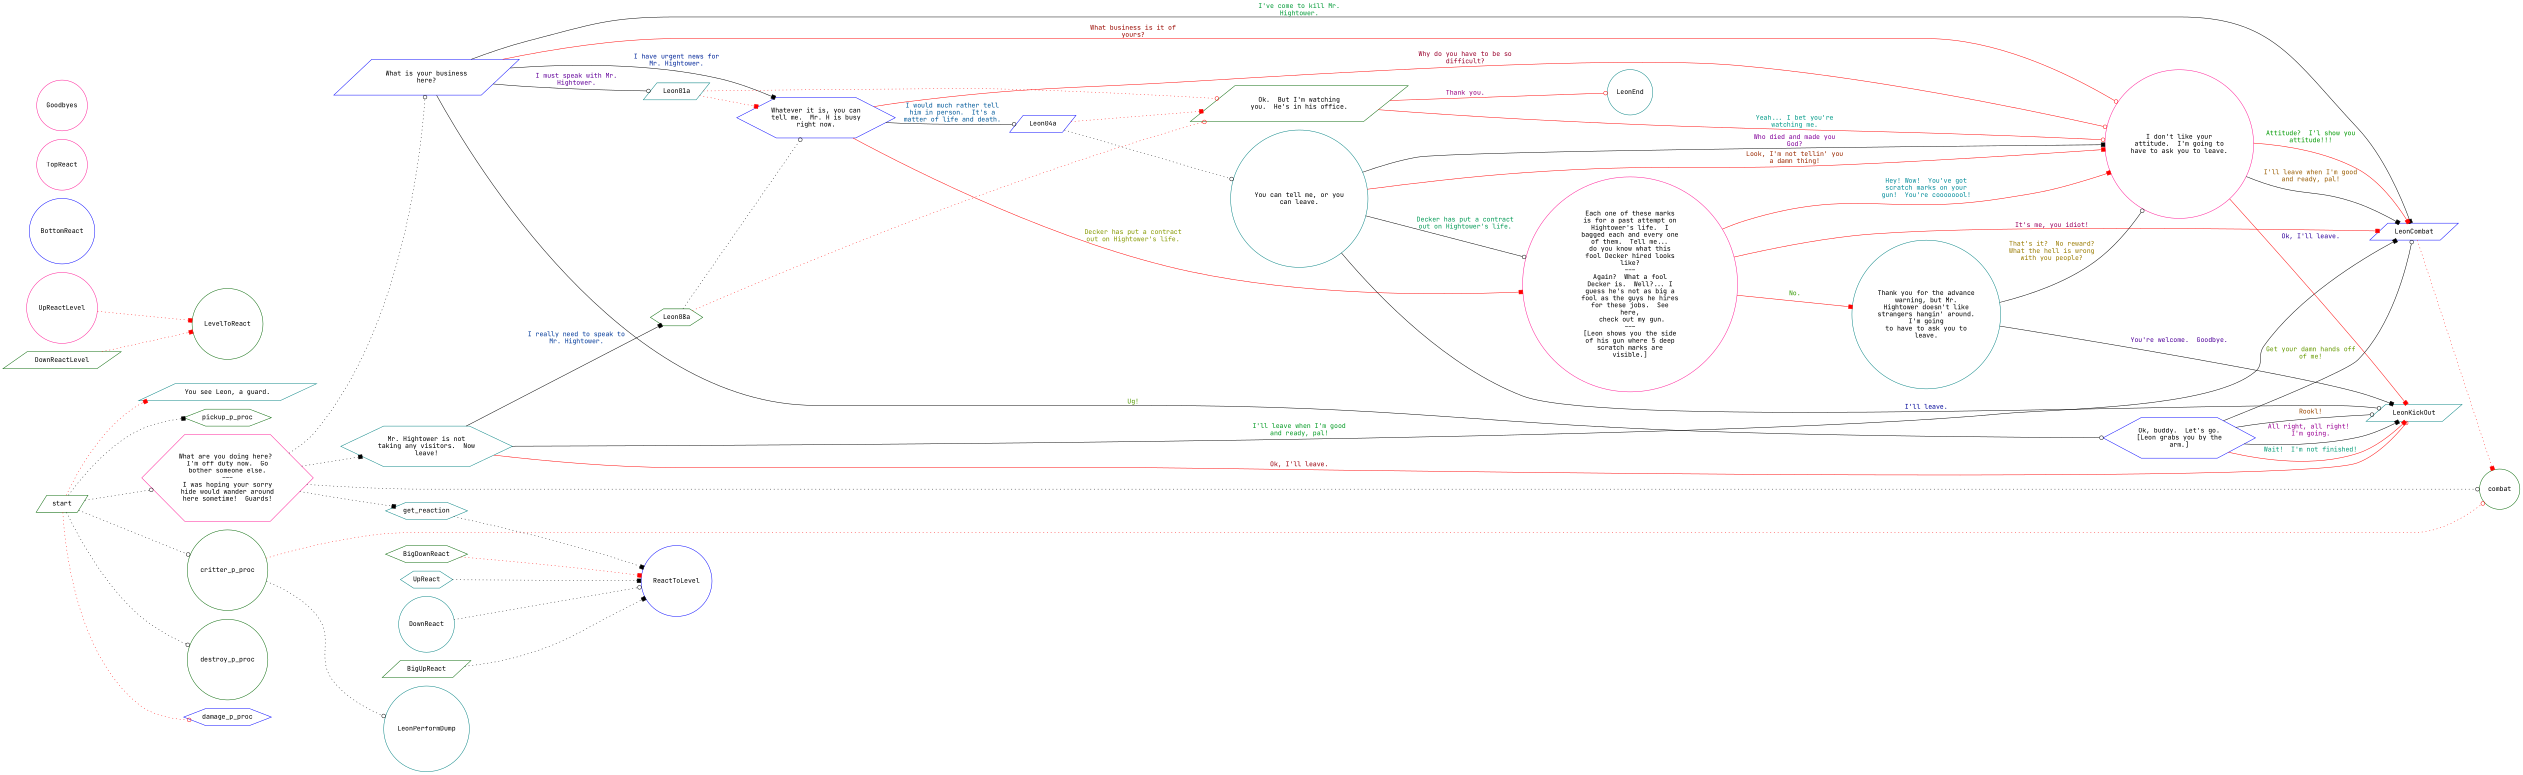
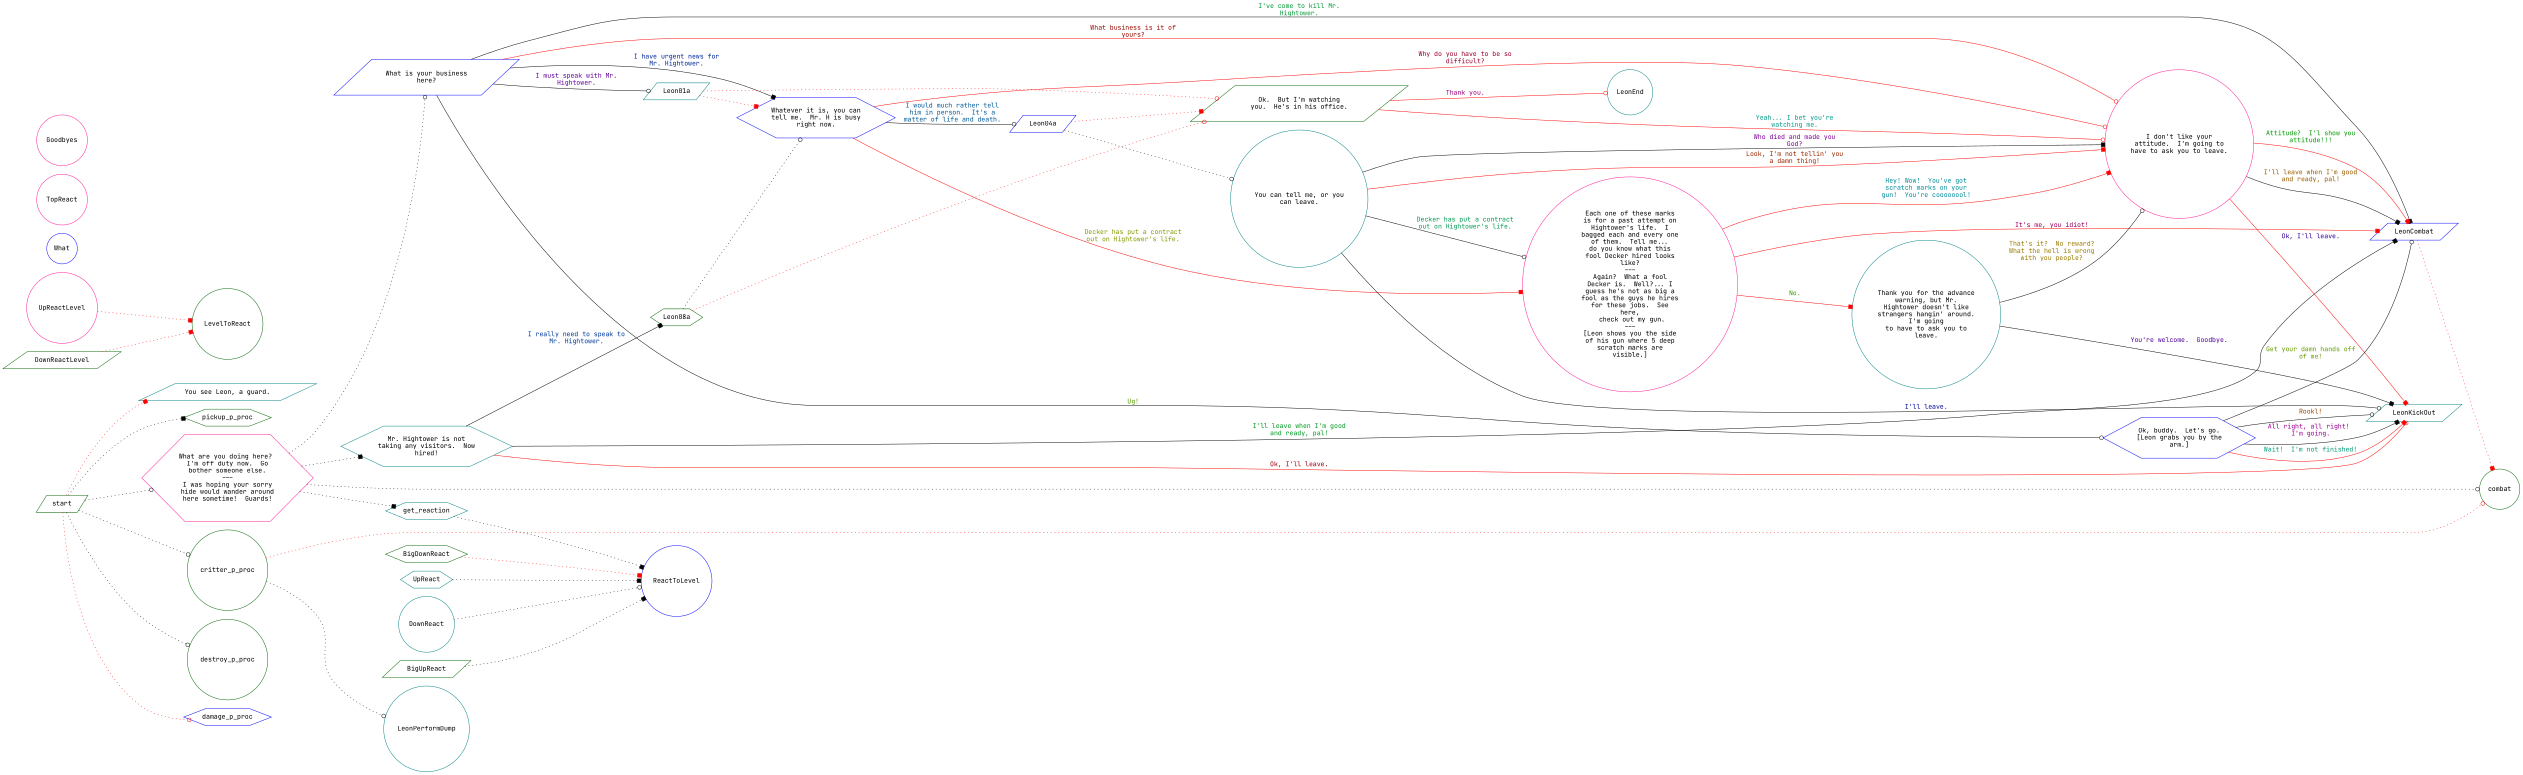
node "BottomReact": label "BottomReact" -> "What"
node "Mr. Hightower is not taking any visitors.  Now leave!": label "Mr. Hightower is not taking any visitors.  Now leave!" -> "Mr. Hightower is not taking any visitors.  Now hired!"
